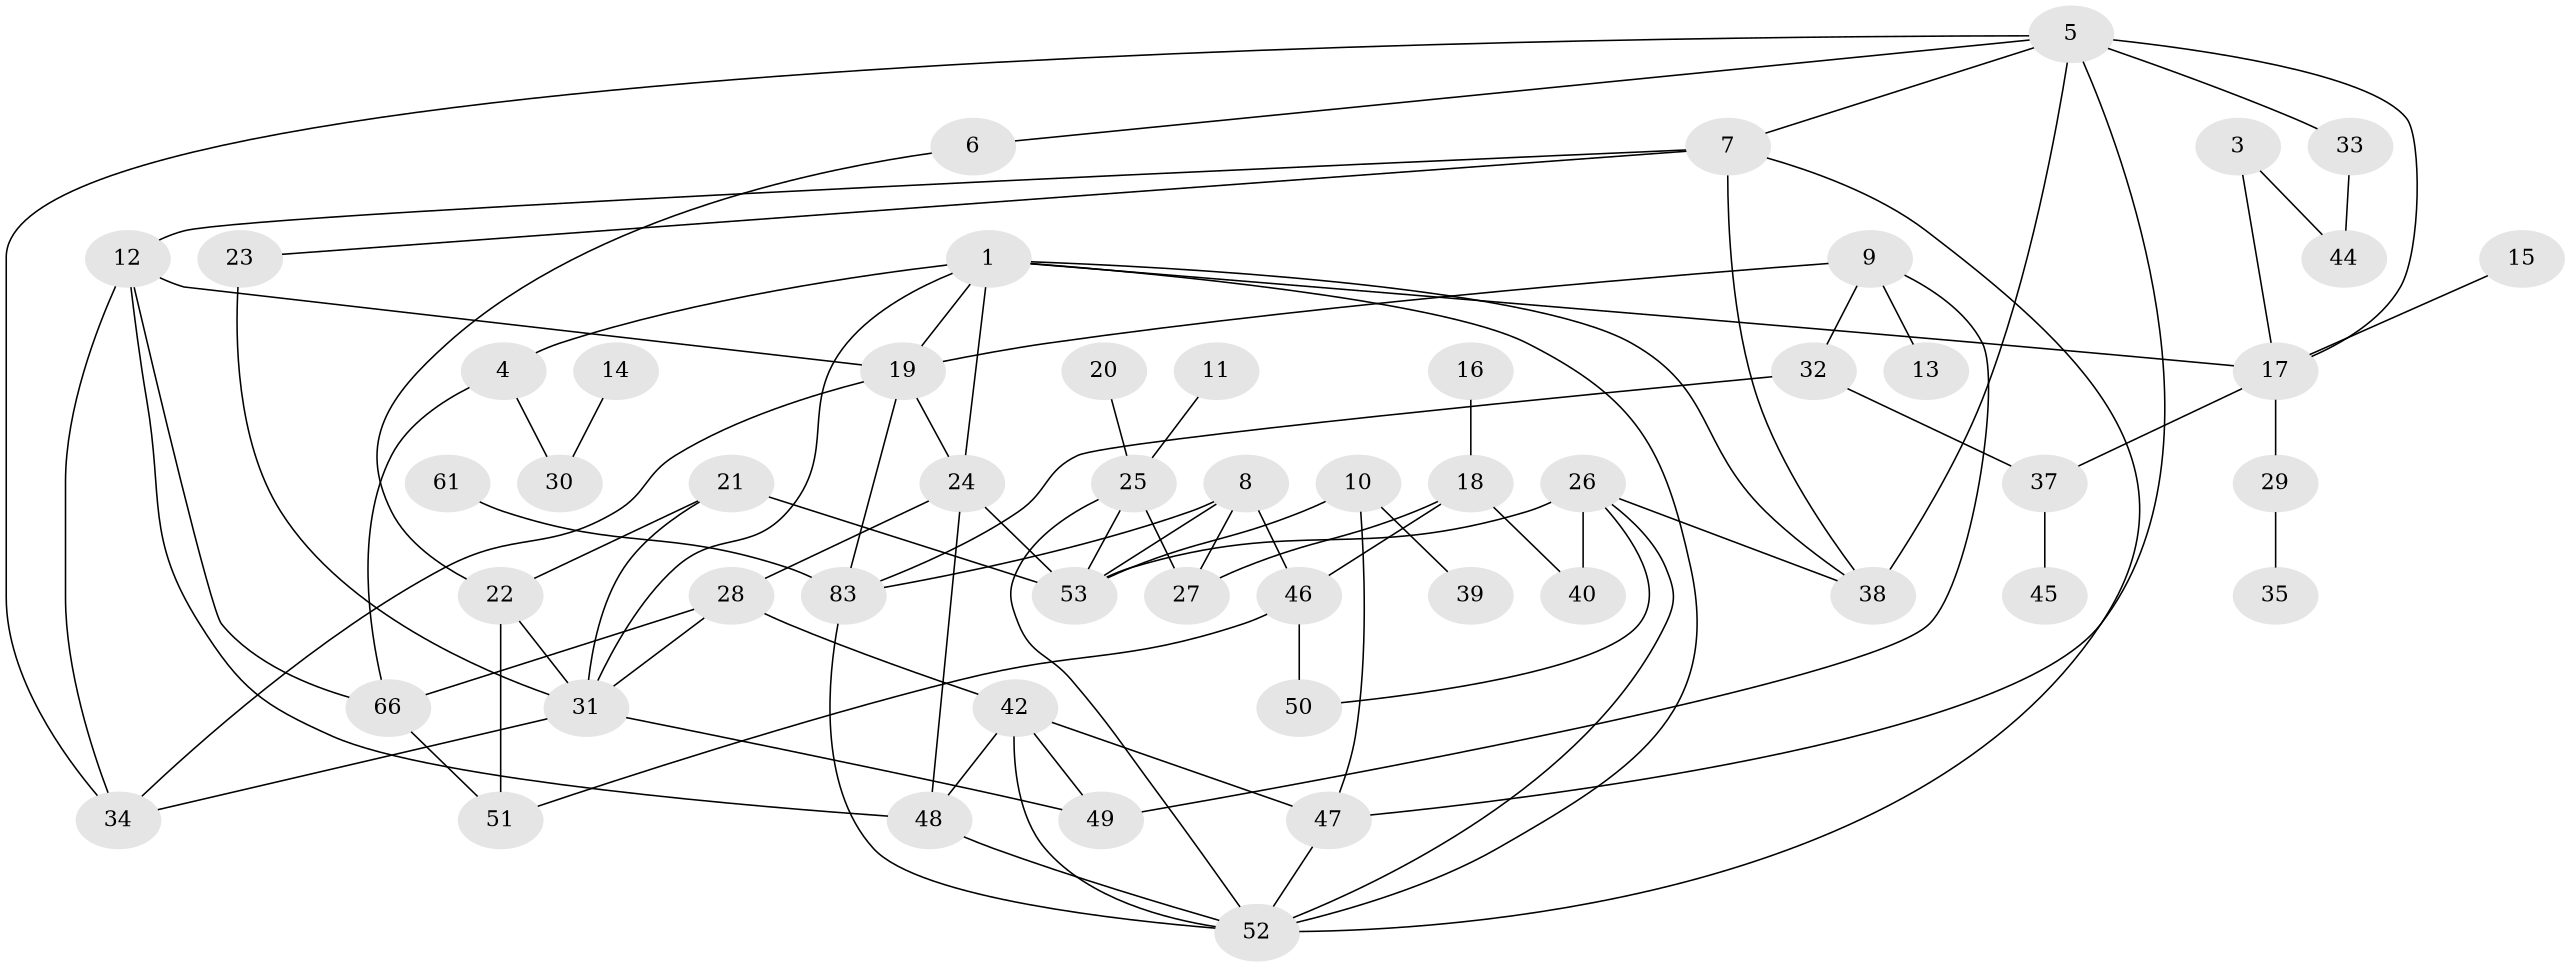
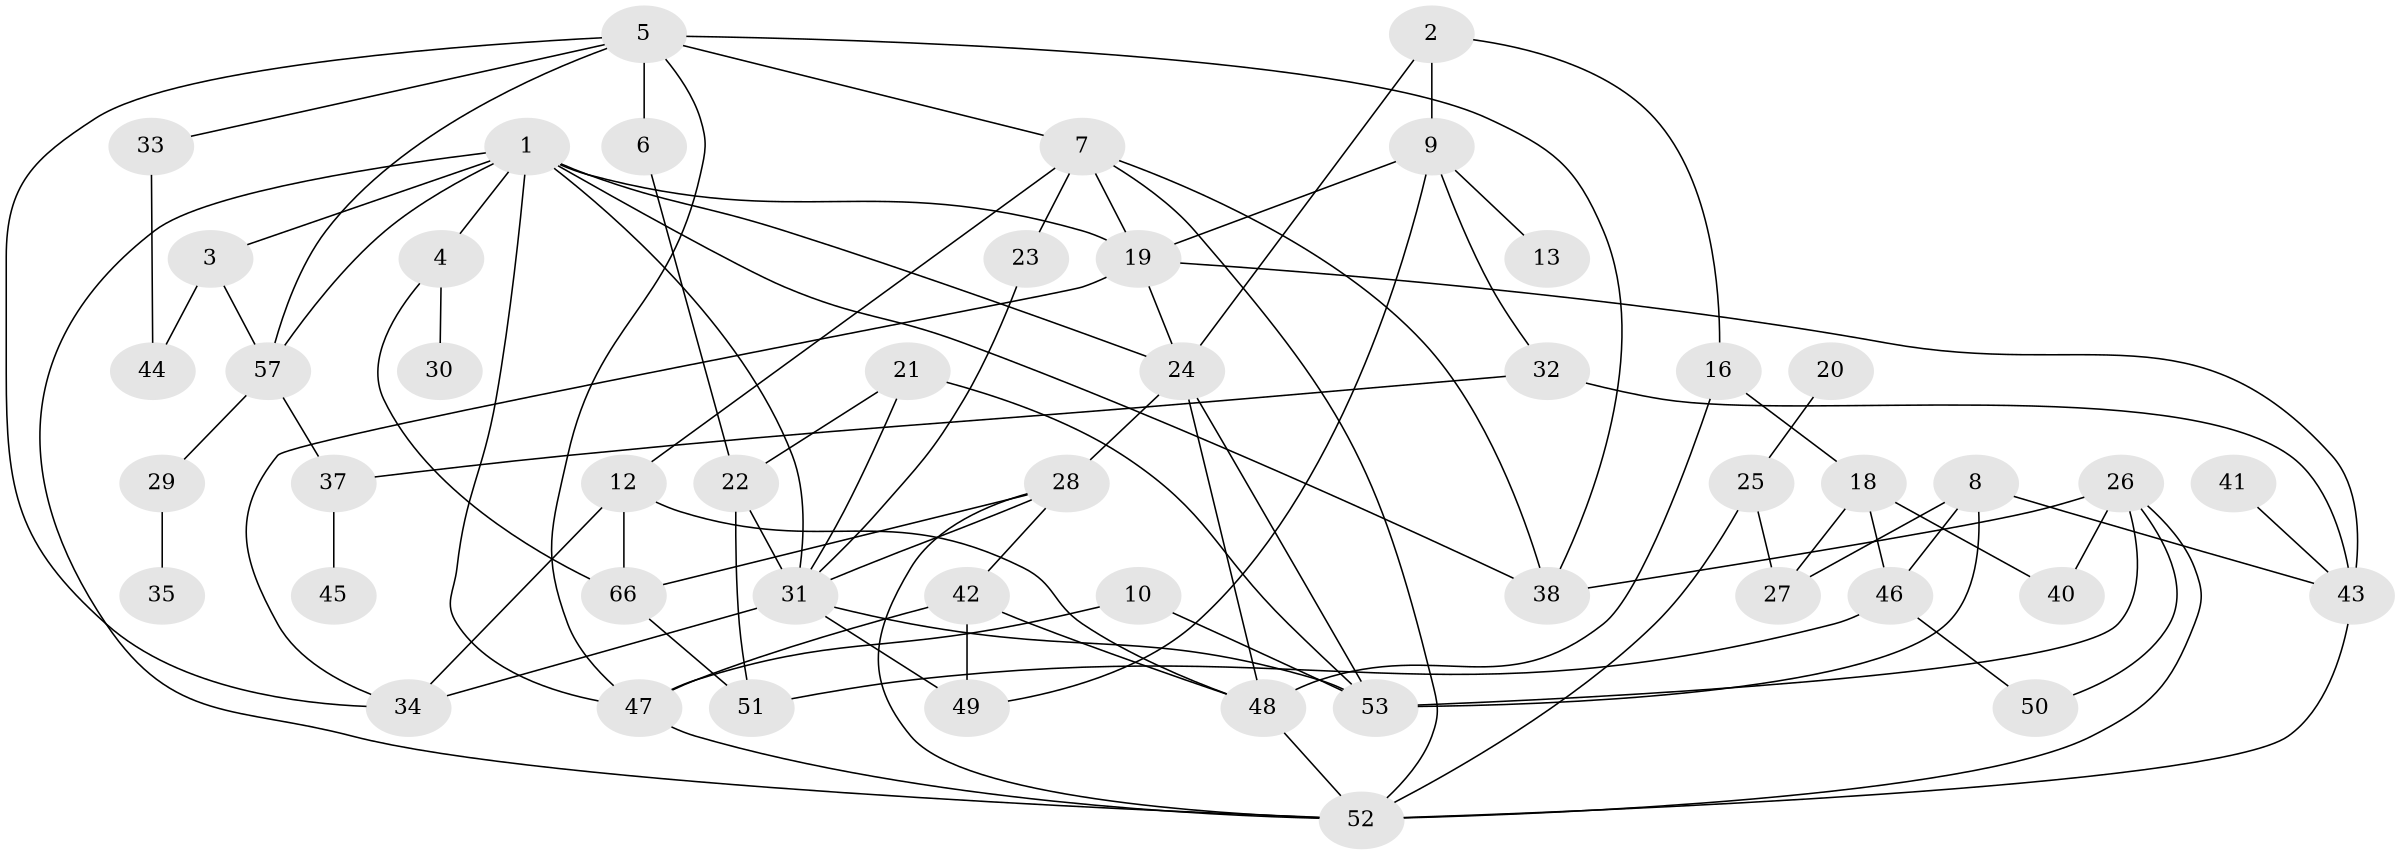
node "2": added
edge "1" -- "3": added
node "15": removed
edge "12" -- "19": now "7" -- "19"
node "14": removed
node "11": removed
node "17": label "17" -> "57"
edge "1" -- "47": added
node "61": label "61" -> "41"
edge "25" -- "53": now "31" -- "53"
node "83": label "83" -> "43"
node "39": removed
edge "16" -- "48": added
edge "42" -- "52": now "28" -- "52"
